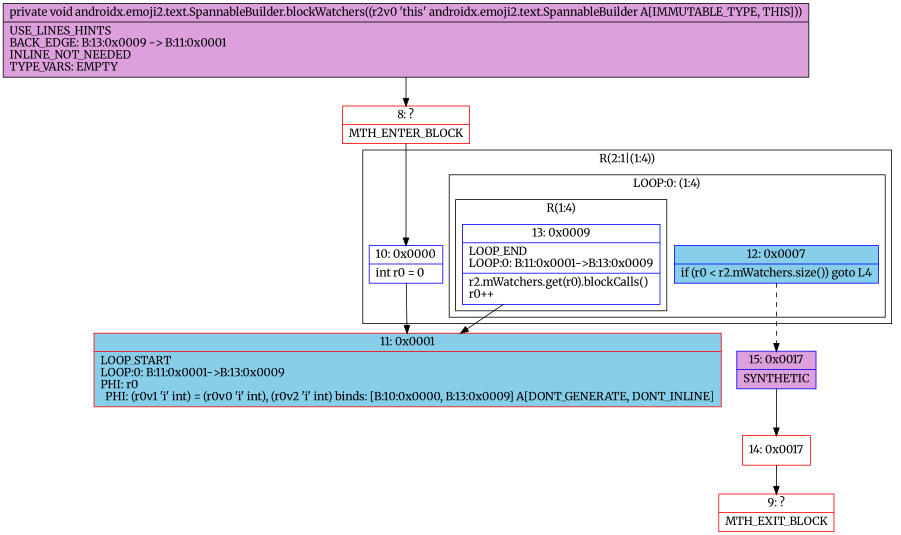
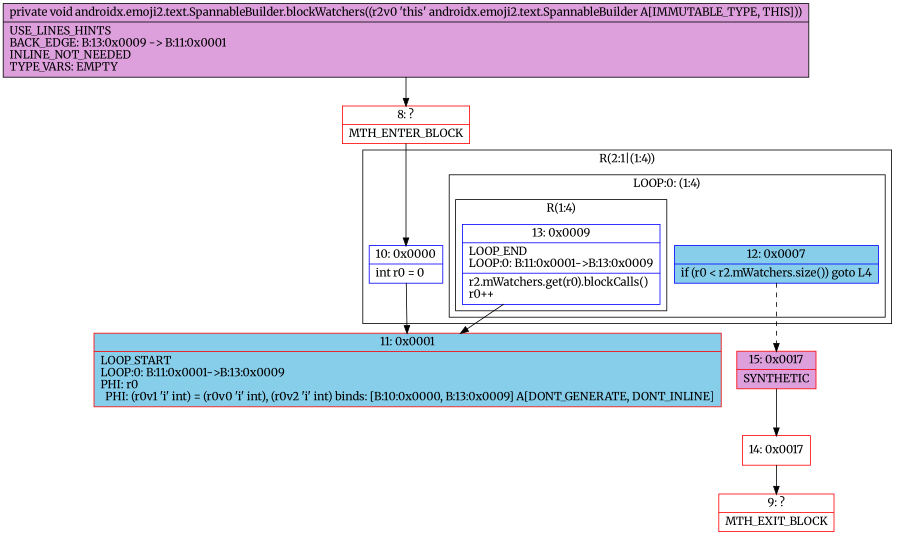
node "15: 0x0017": color blue -> red
